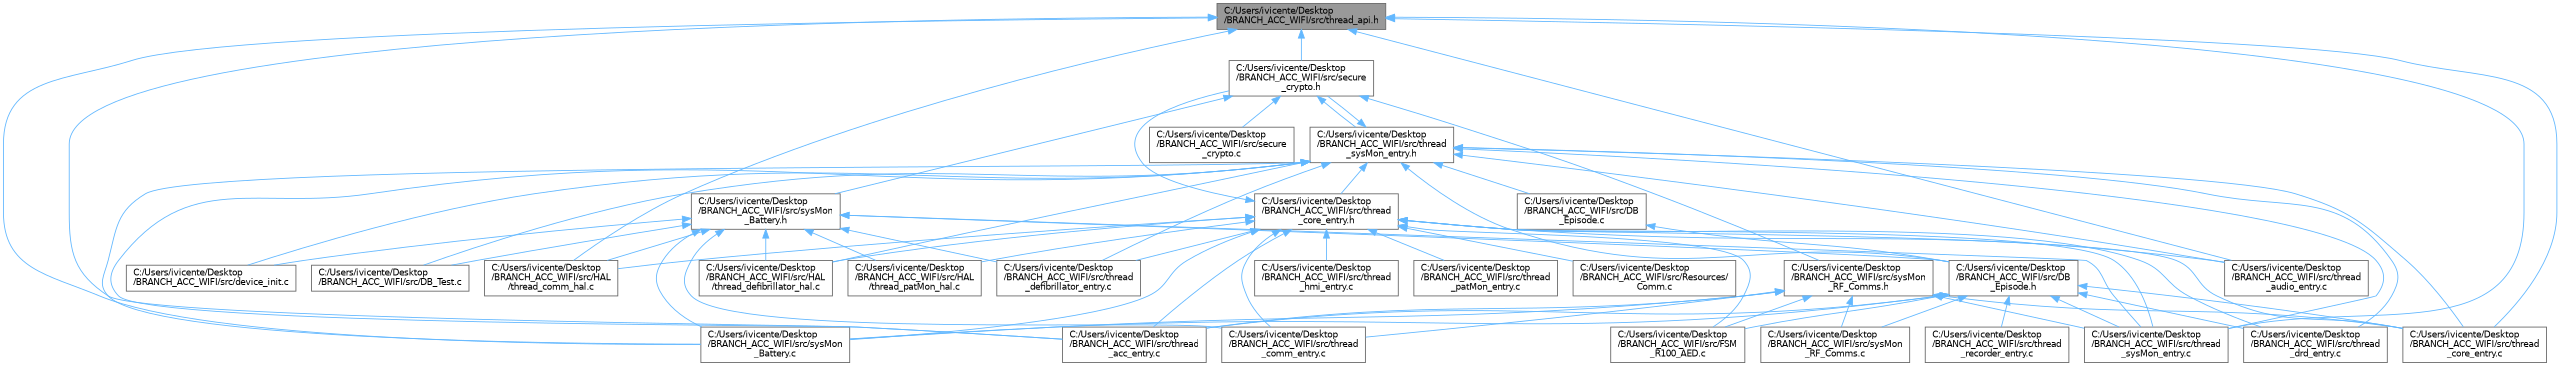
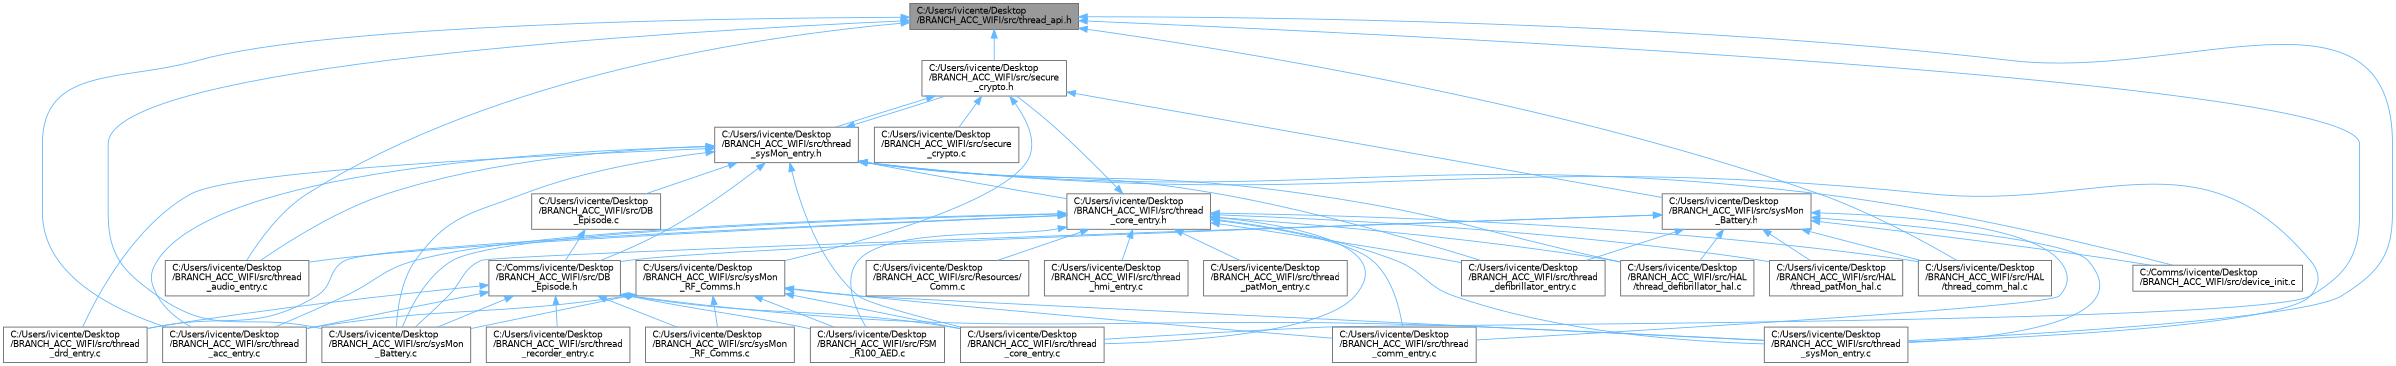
node "C:/Users/ivicente/Desktop /BRANCH_ACC_WIFI/src/device_init.c": label "C:/Users/ivicente/Desktop /BRANCH_ACC_WIFI/src/device_init.c" -> "C:/Comms/ivicente/Desktop /BRANCH_ACC_WIFI/src/device_init.c"
node "C:/Users/ivicente/Desktop /BRANCH_ACC_WIFI/src/DB_Test.c": removed
node "C:/Users/ivicente/Desktop /BRANCH_ACC_WIFI/src/DB _Episode.h": label "C:/Users/ivicente/Desktop /BRANCH_ACC_WIFI/src/DB _Episode.h" -> "C:/Comms/ivicente/Desktop /BRANCH_ACC_WIFI/src/DB _Episode.h"
